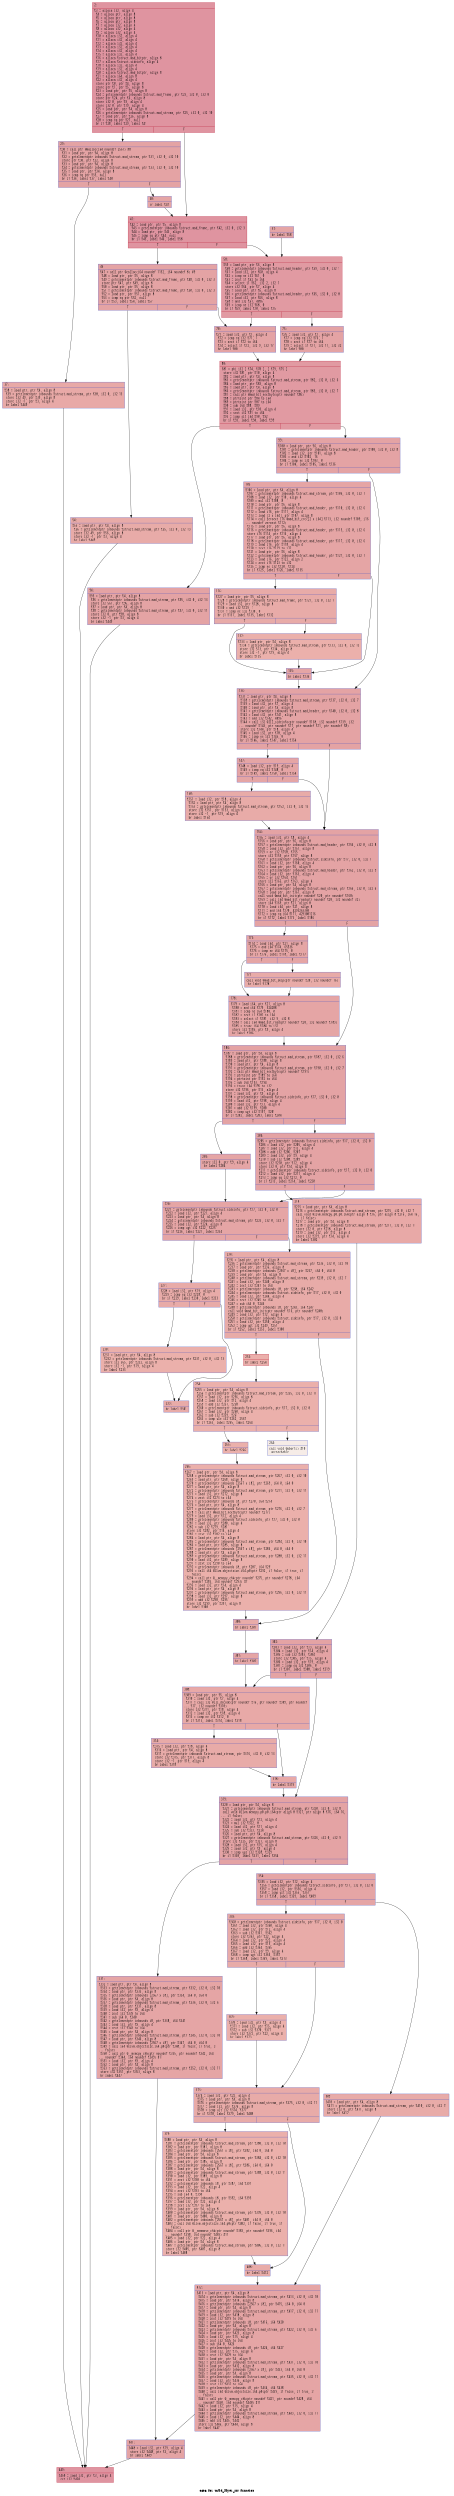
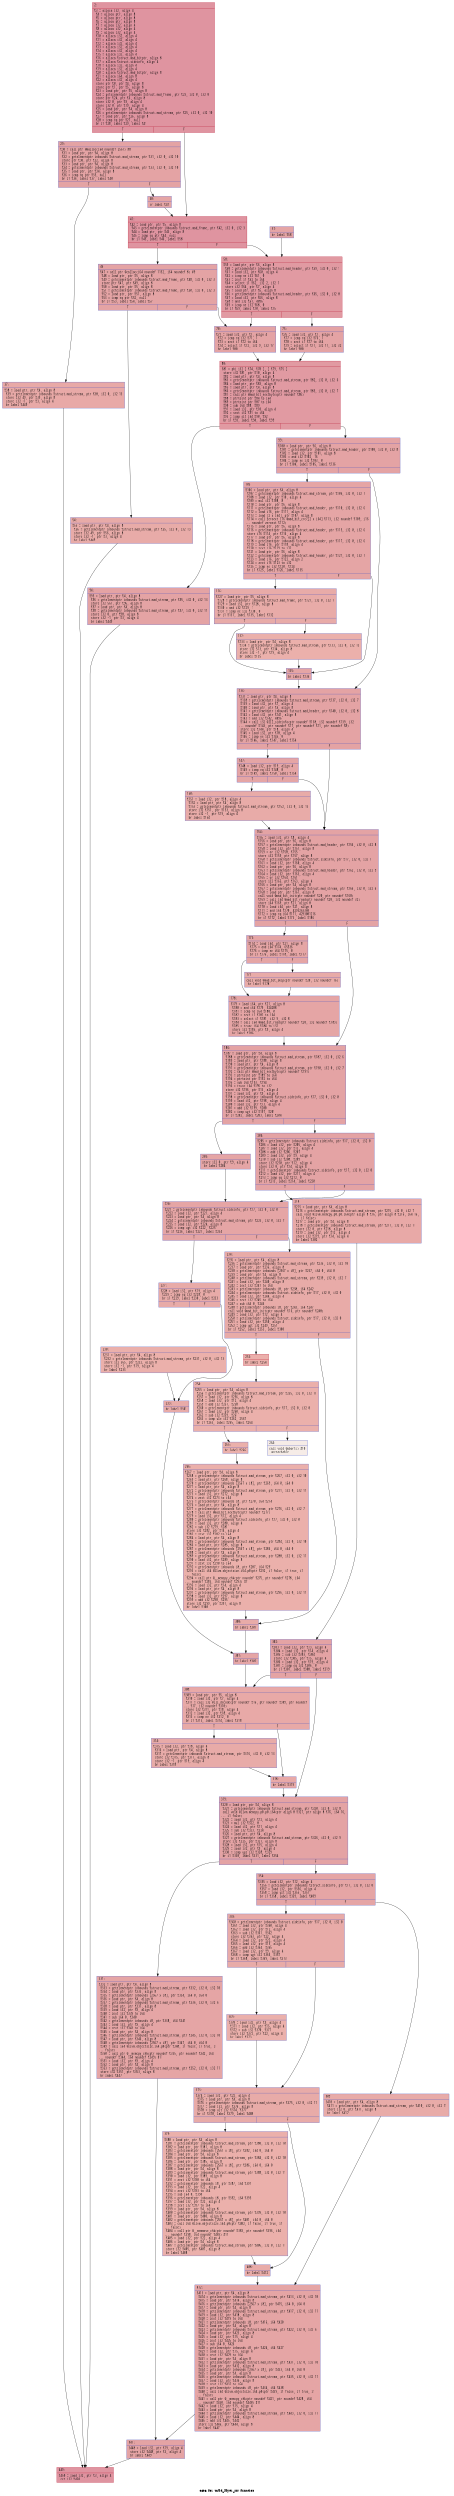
edge "227:" -> "230:": removed
edge "233:" -> "301:": added
edge "319:" -> "354:": added
